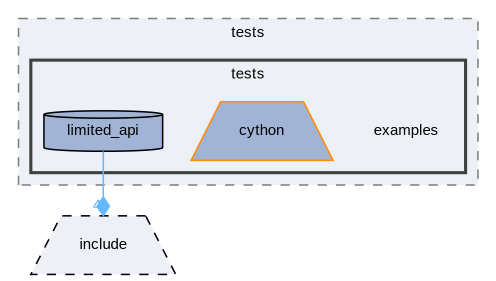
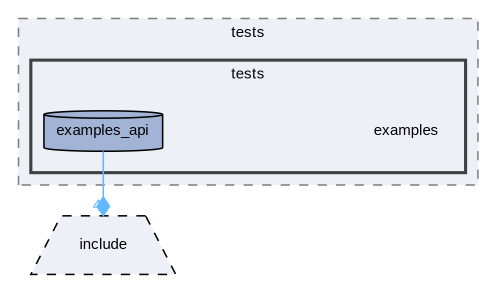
node "limited_api": label "limited_api" -> "examples_api"
node "cython": removed
